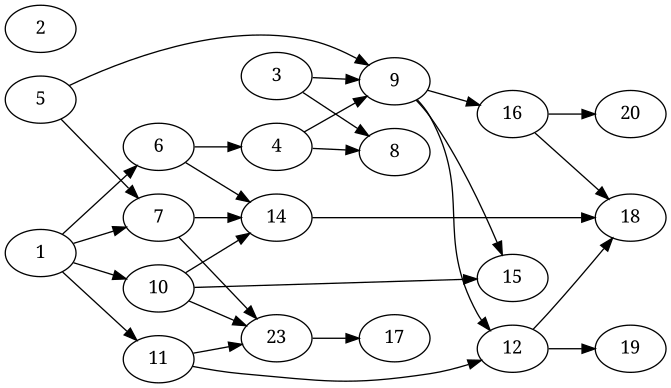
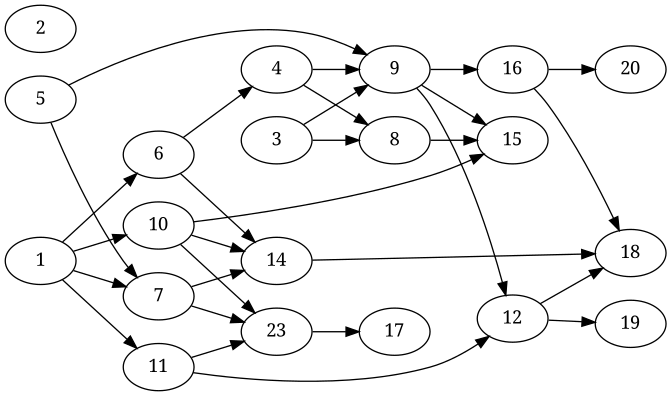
edge "8" -> "15": added
